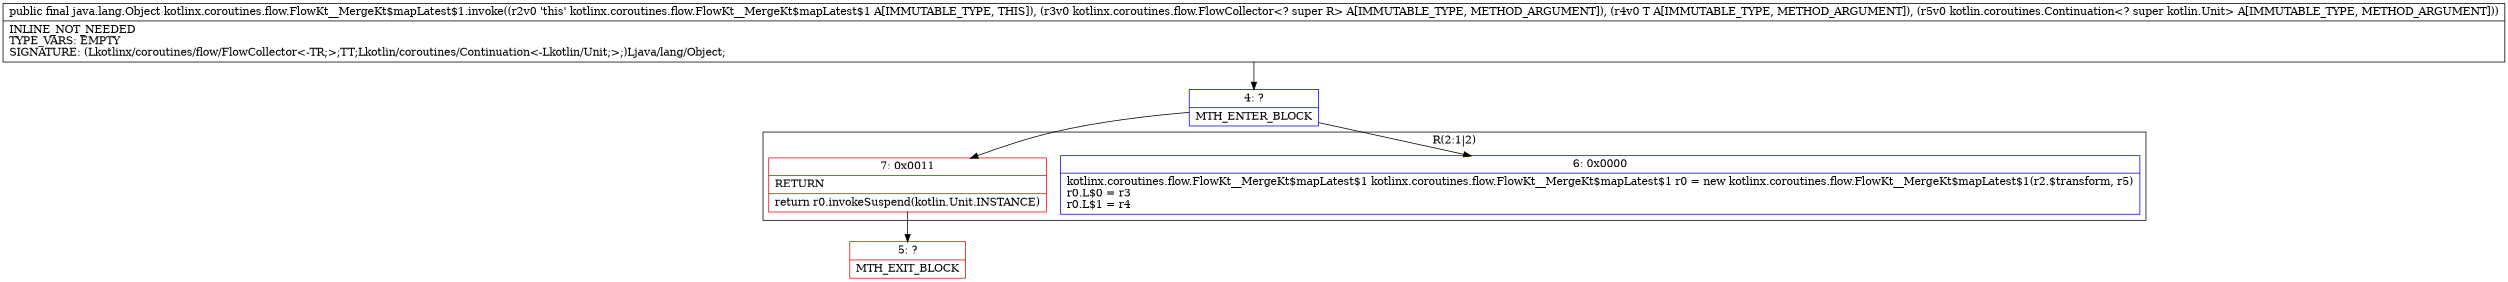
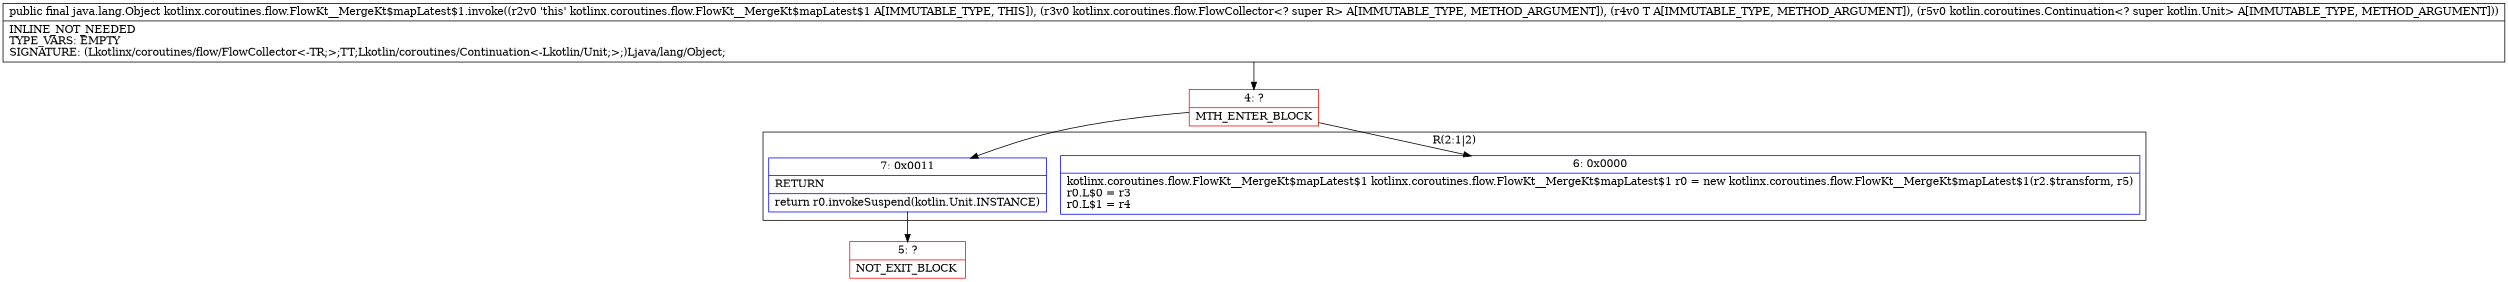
node "4: ?": color blue -> red
node "7: 0x0011": color red -> blue
node "5: ?": text "MTH_EXIT_BLOCK" -> "NOT_EXIT_BLOCK"
